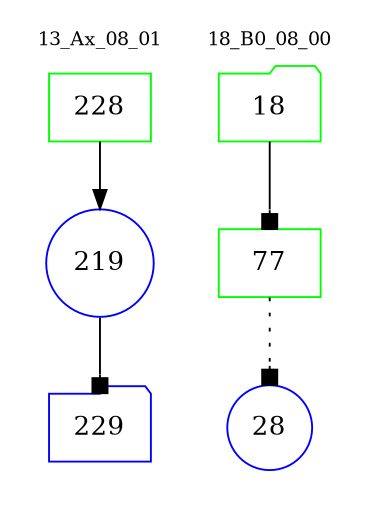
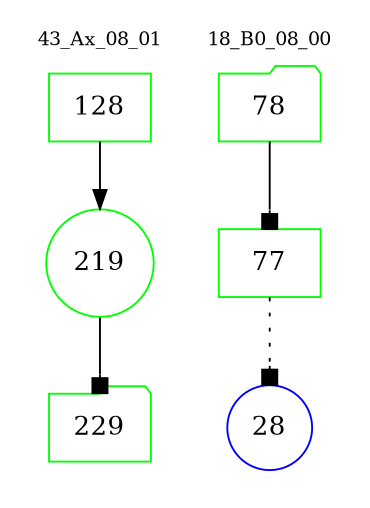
cluster "13_Ax_08_01": label "13_Ax_08_01" -> "43_Ax_08_01"
node "228": label "228" -> "128"
node "18": label "18" -> "78"
node "219": color blue -> green
node "229": color blue -> green
